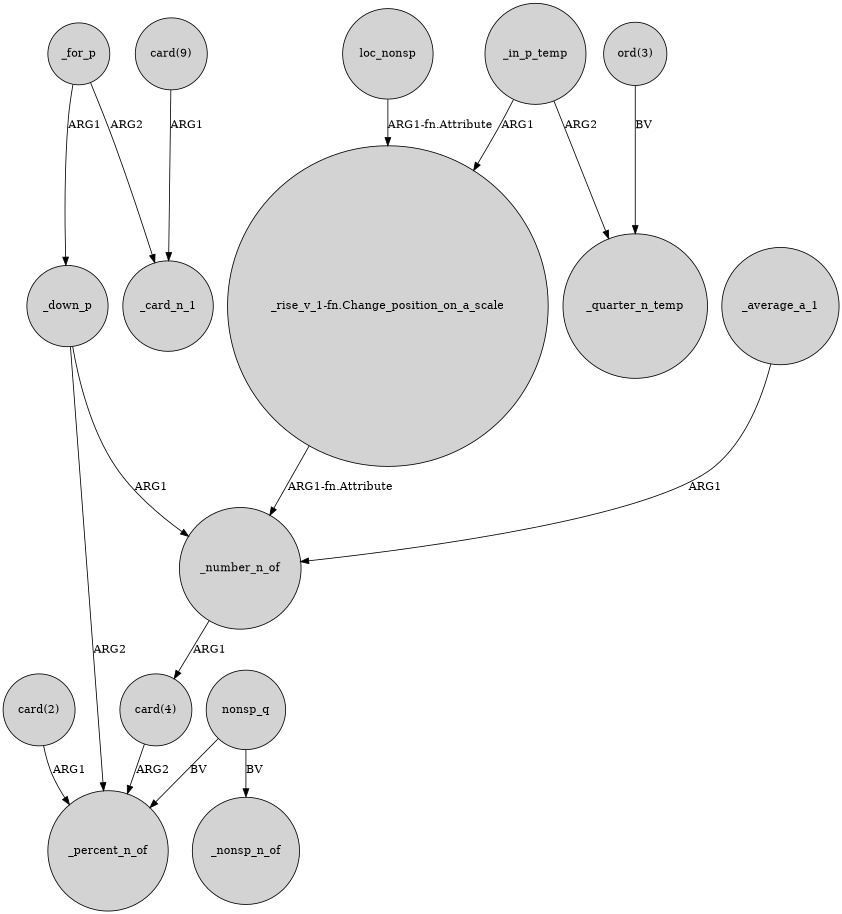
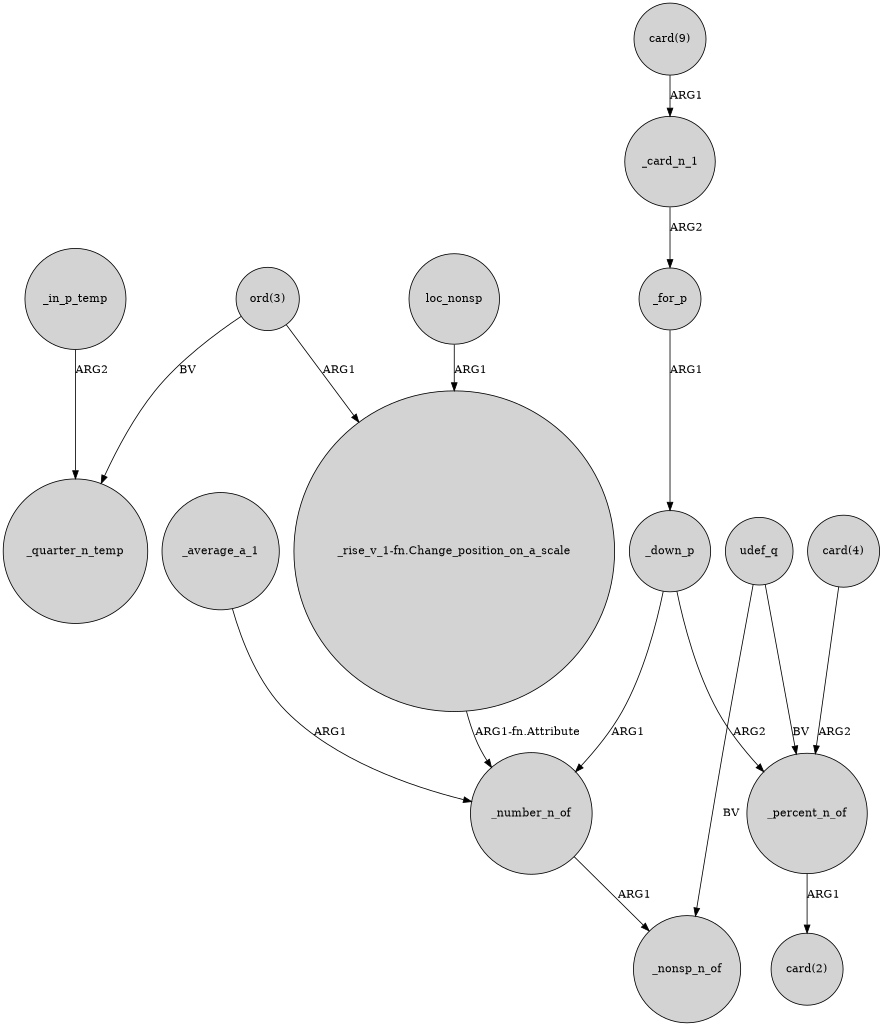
edge "loc_nonsp" -> "_rise_v_1-fn.Change_position_on_a_scale": label "ARG1-fn.Attribute" -> "ARG1"
edge "_in_p_temp" -> "_rise_v_1-fn.Change_position_on_a_scale": now "ord(3)" -> "_rise_v_1-fn.Change_position_on_a_scale"
edge "_for_p" -> "_card_n_1": reversed
edge "_number_n_of" -> "card(4)": now "_number_n_of" -> "_nonsp_n_of"
node "nonsp_q": label "nonsp_q" -> "udef_q"
edge "card(2)" -> "_percent_n_of": reversed
